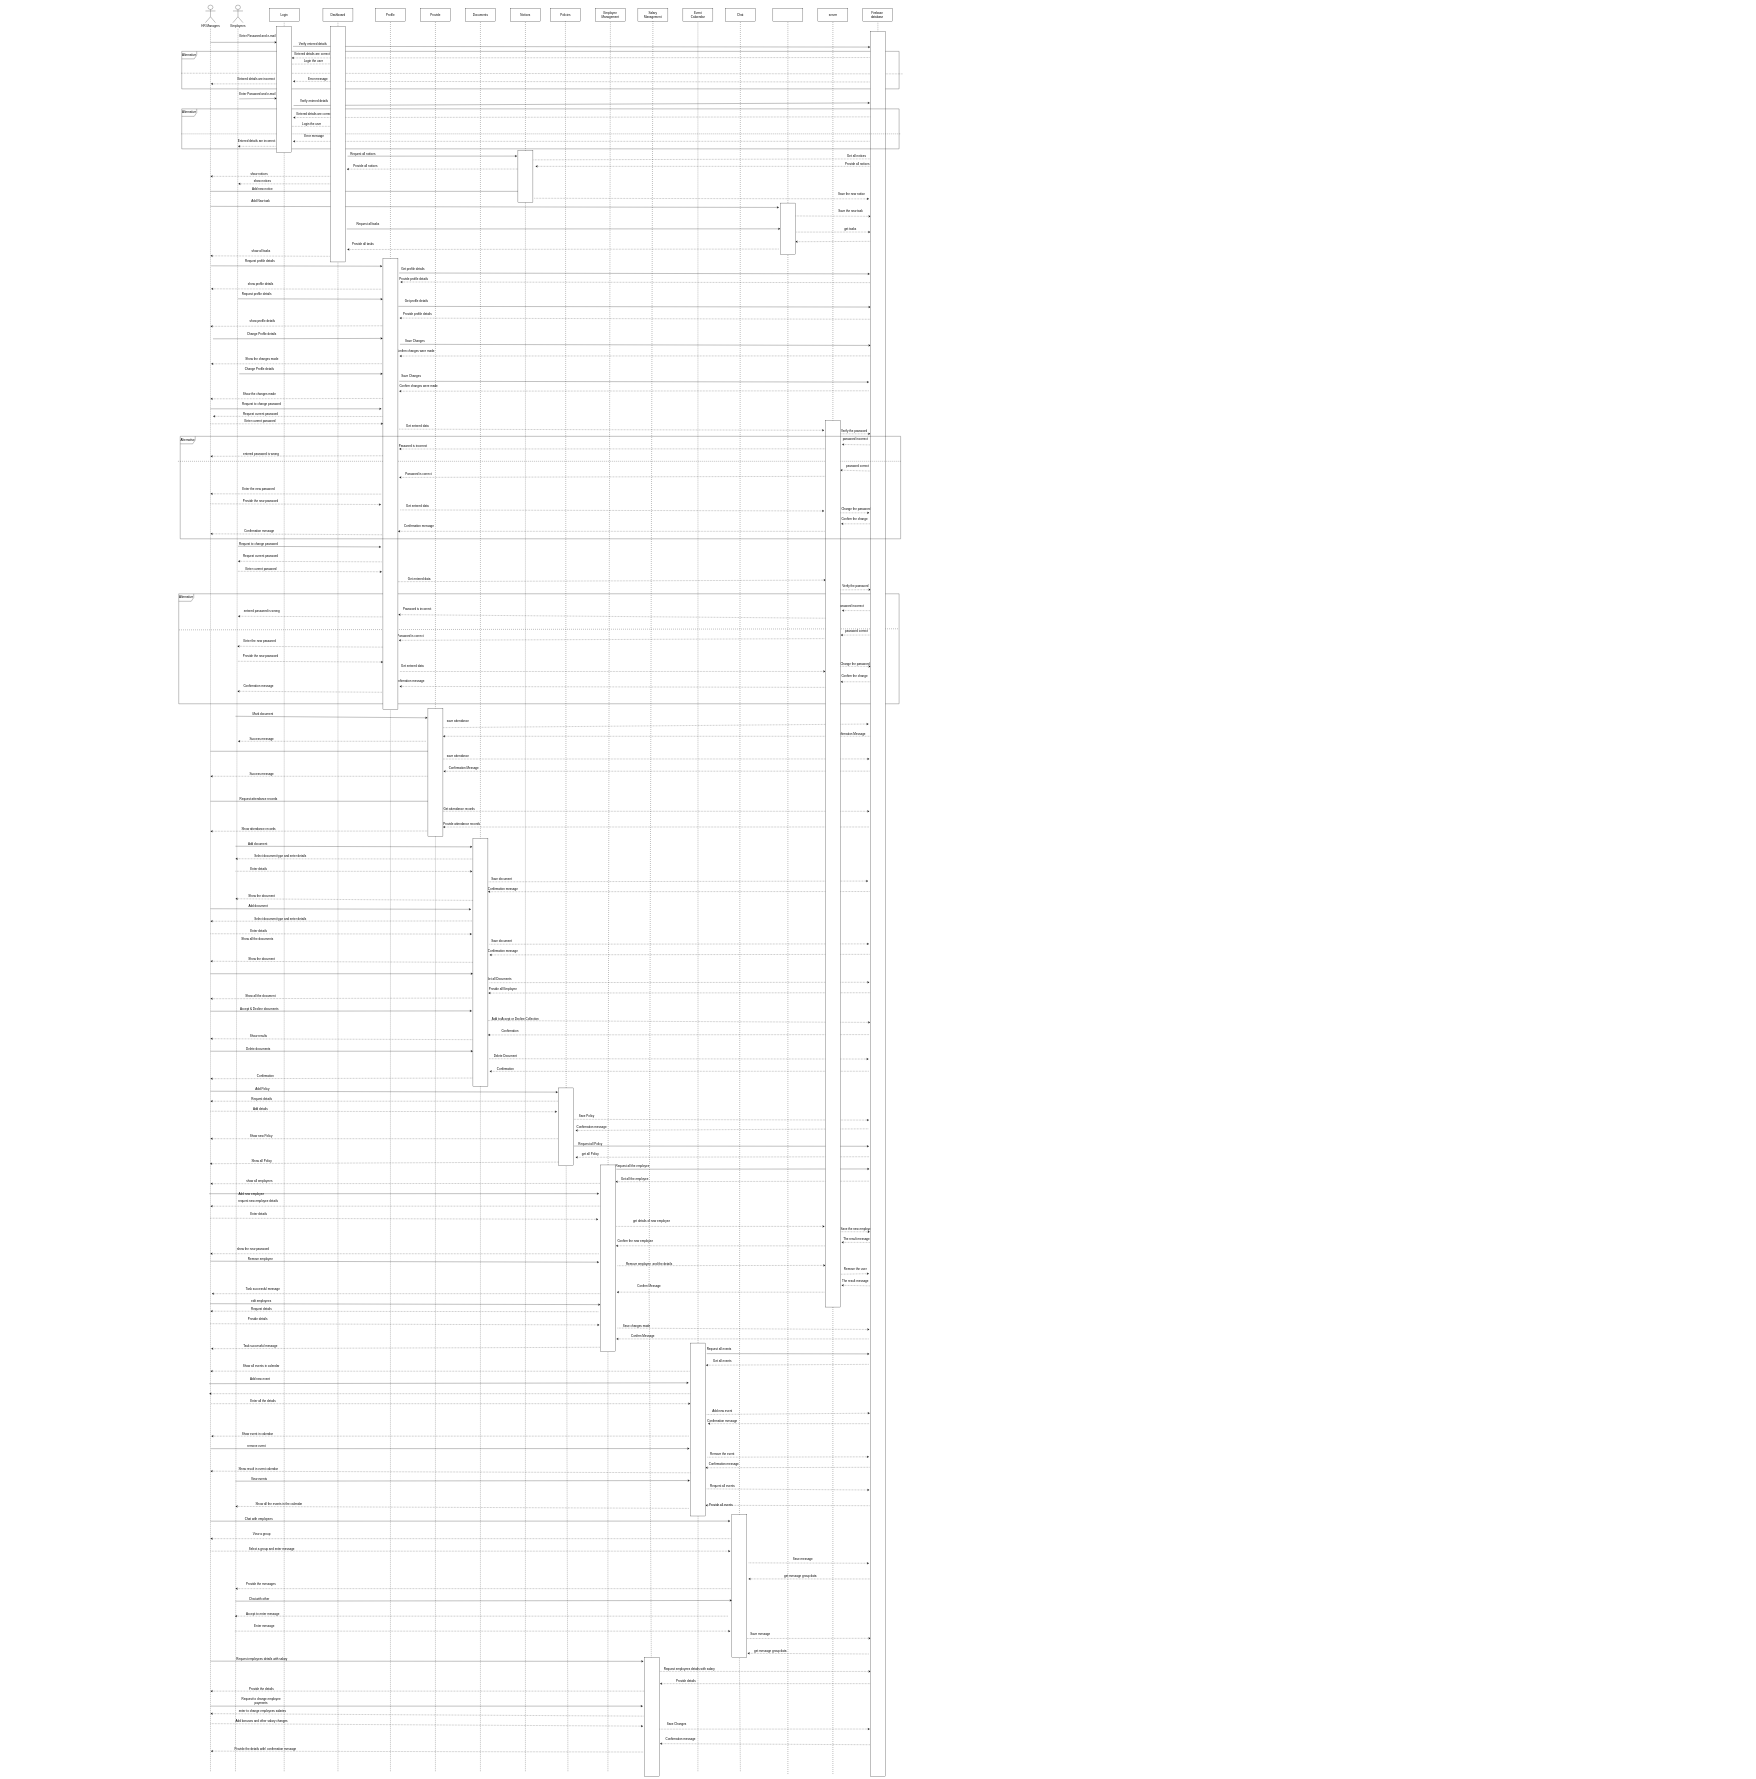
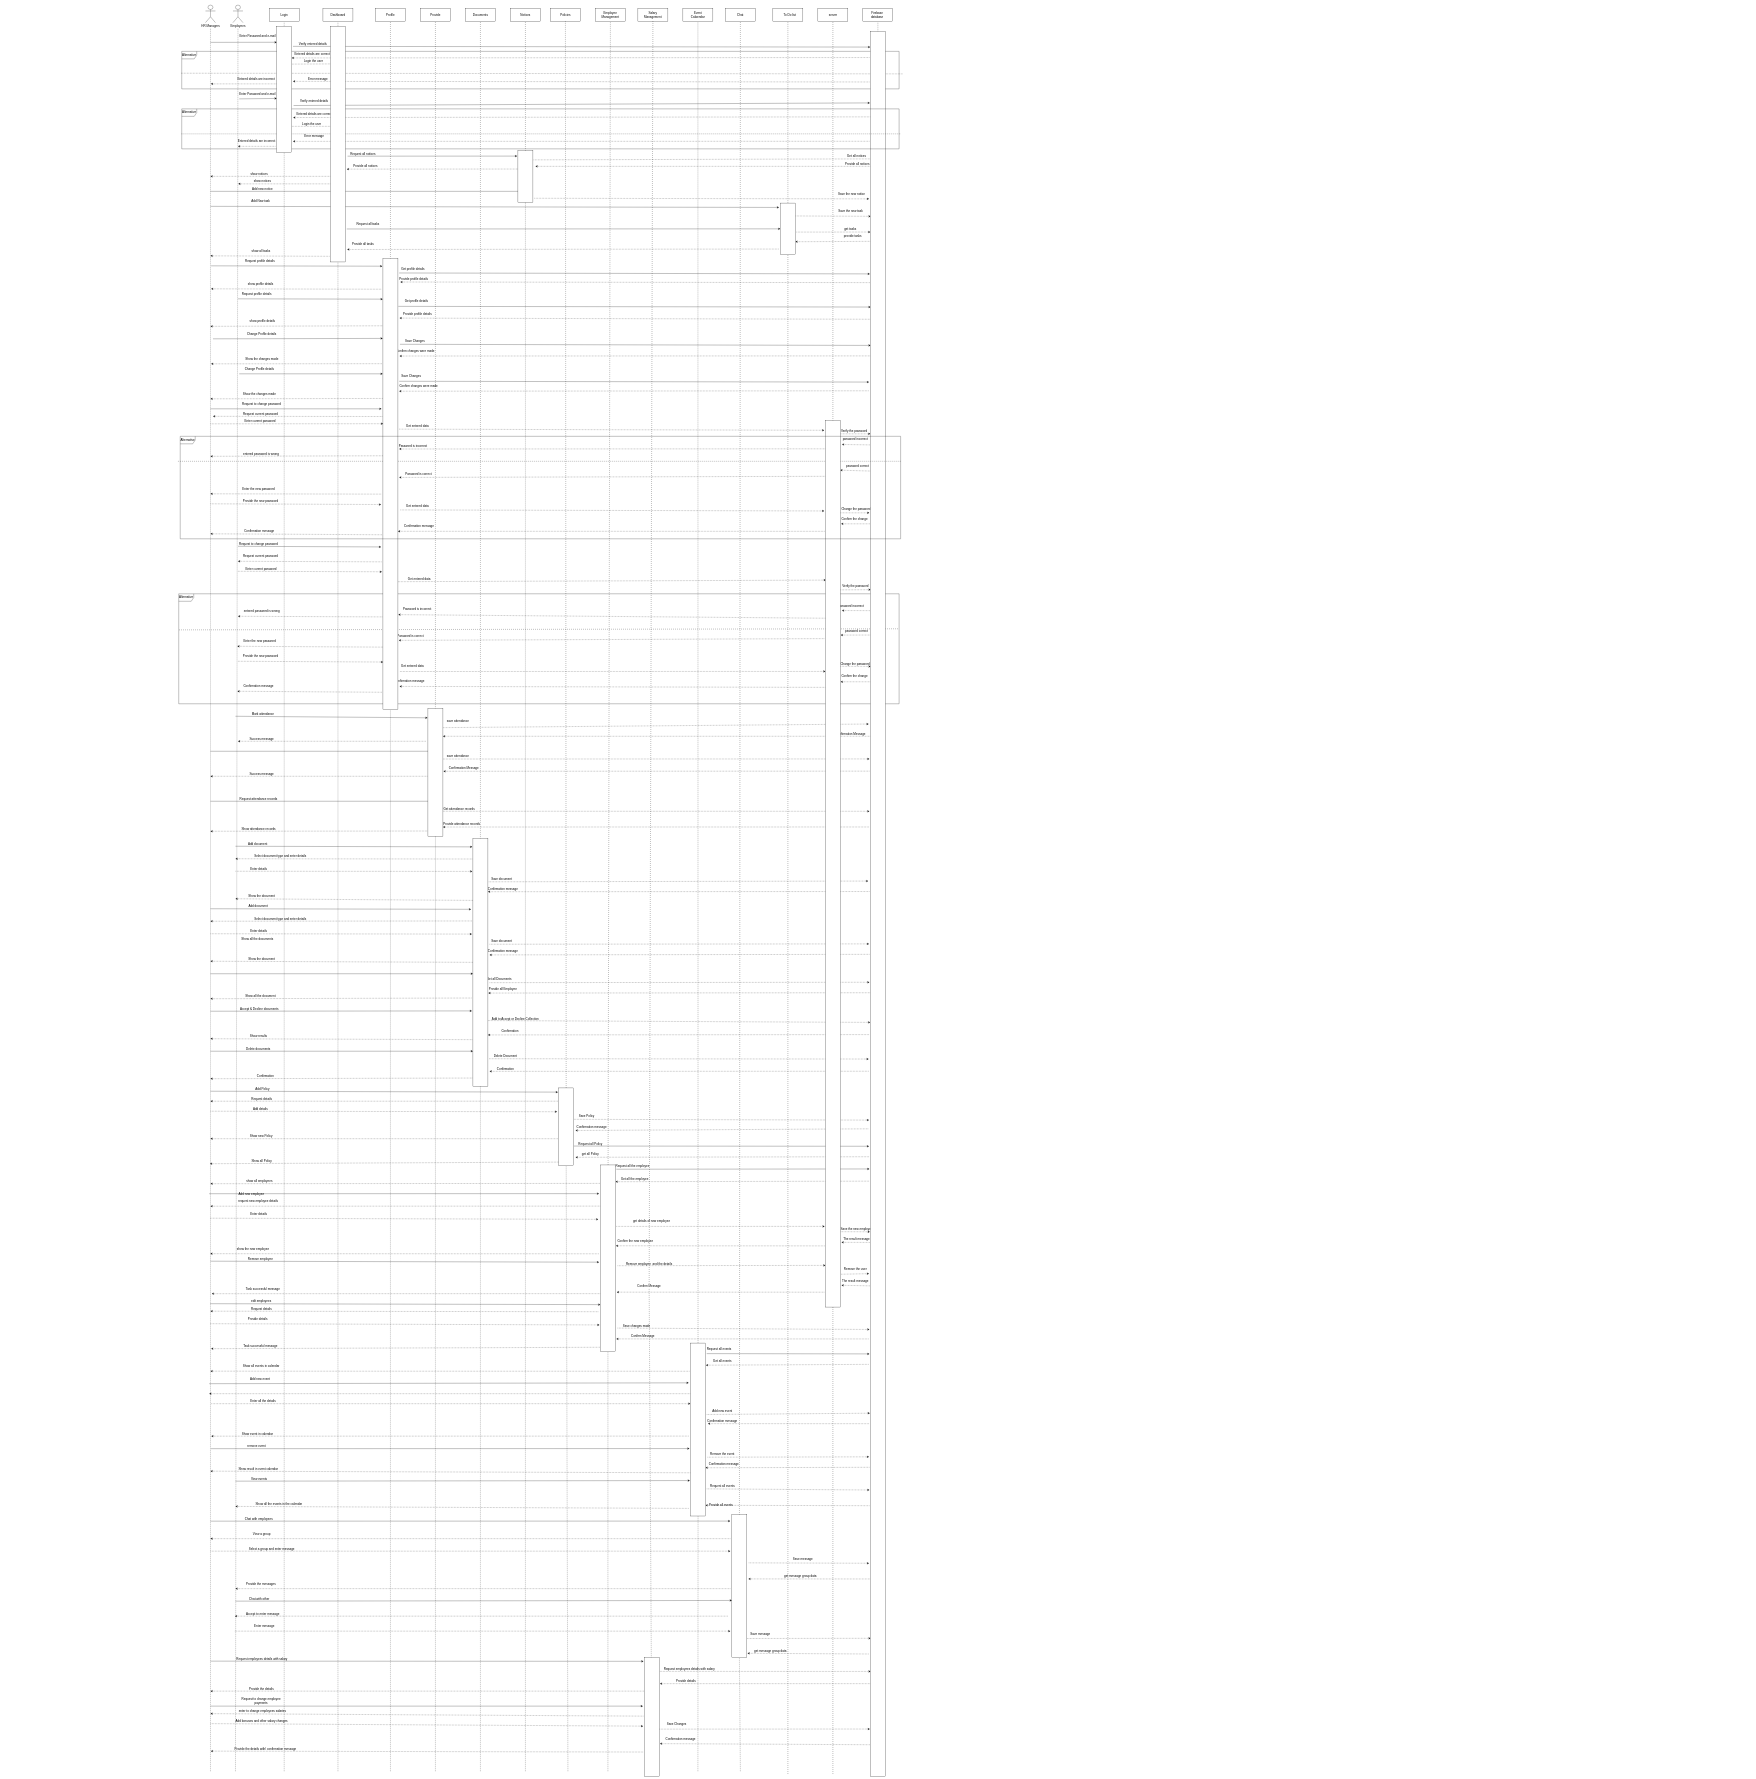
node "To Do list": added
node "provide tasks": added
node "Mark document": label "Mark document" -> "Mark attendance"
node "show the new password": label "show the new password" -> "show the new employee"
